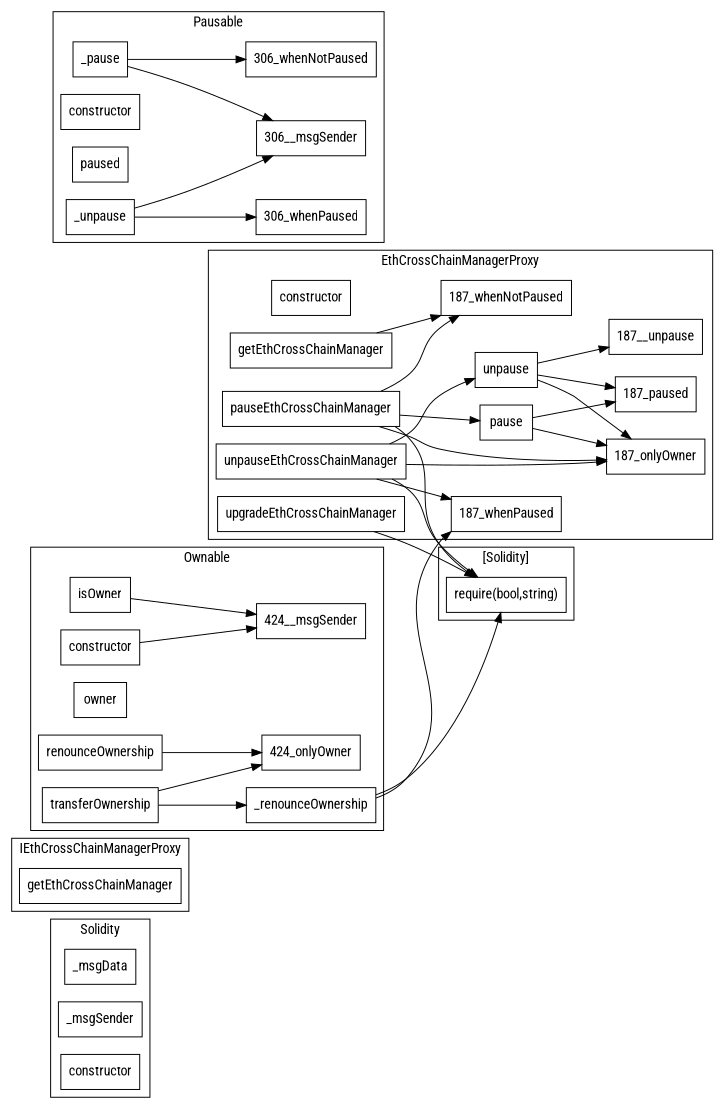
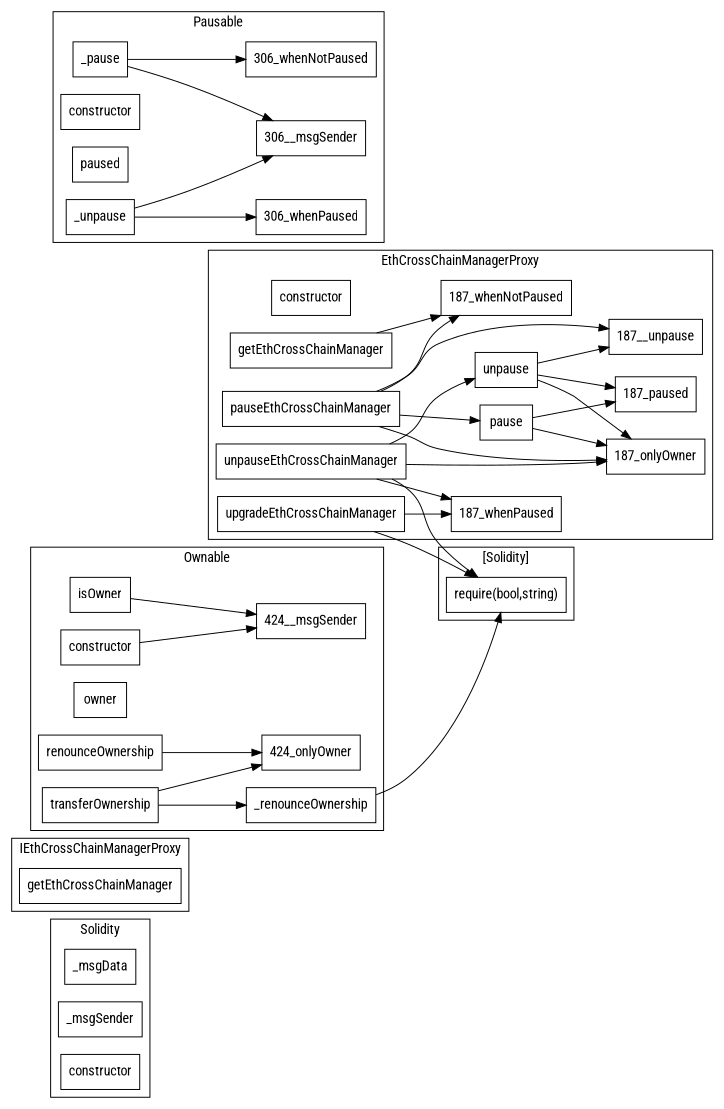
edge "pauseEthCrossChainManager" -> "require(bool,string)": now "pauseEthCrossChainManager" -> "187__unpause"
edge "_renounceOwnership" -> "187_whenPaused": now "upgradeEthCrossChainManager" -> "187_whenPaused"
